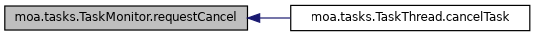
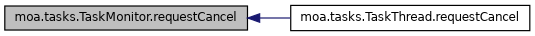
node "moa.tasks.TaskThread.cancelTask": label "moa.tasks.TaskThread.cancelTask" -> "moa.tasks.TaskThread.requestCancel"
